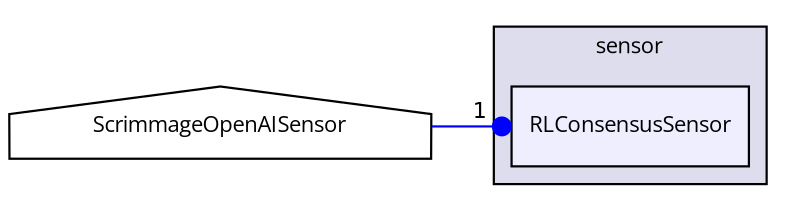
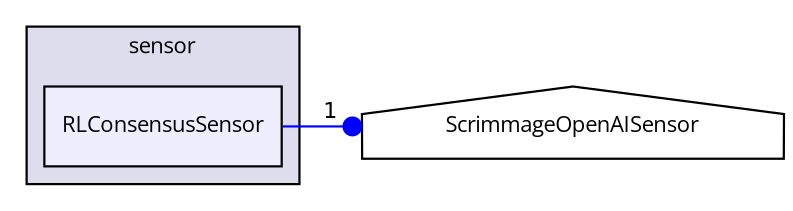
edge "ScrimmageOpenAISensor" -> "RLConsensusSensor": reversed
